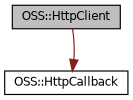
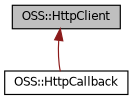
edge "OSS::HttpClient" -> "OSS::HttpCallback": reversed
